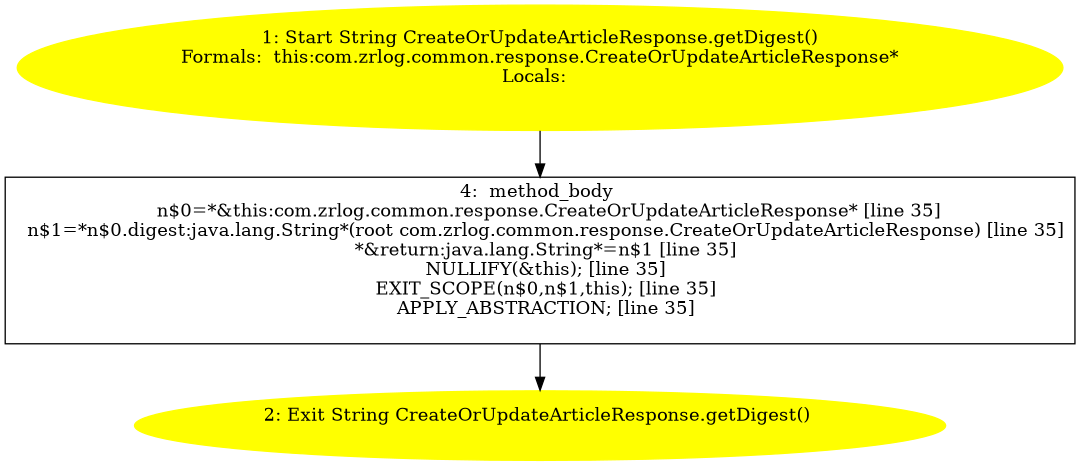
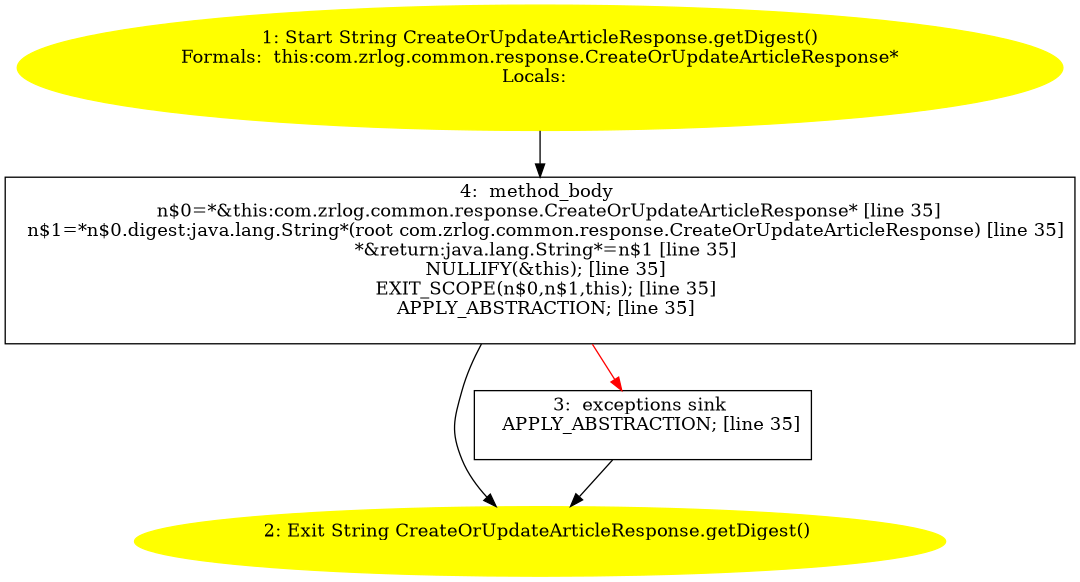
node "3:  exceptions sink APPLY_ABSTRACTION; [line 35]": added
